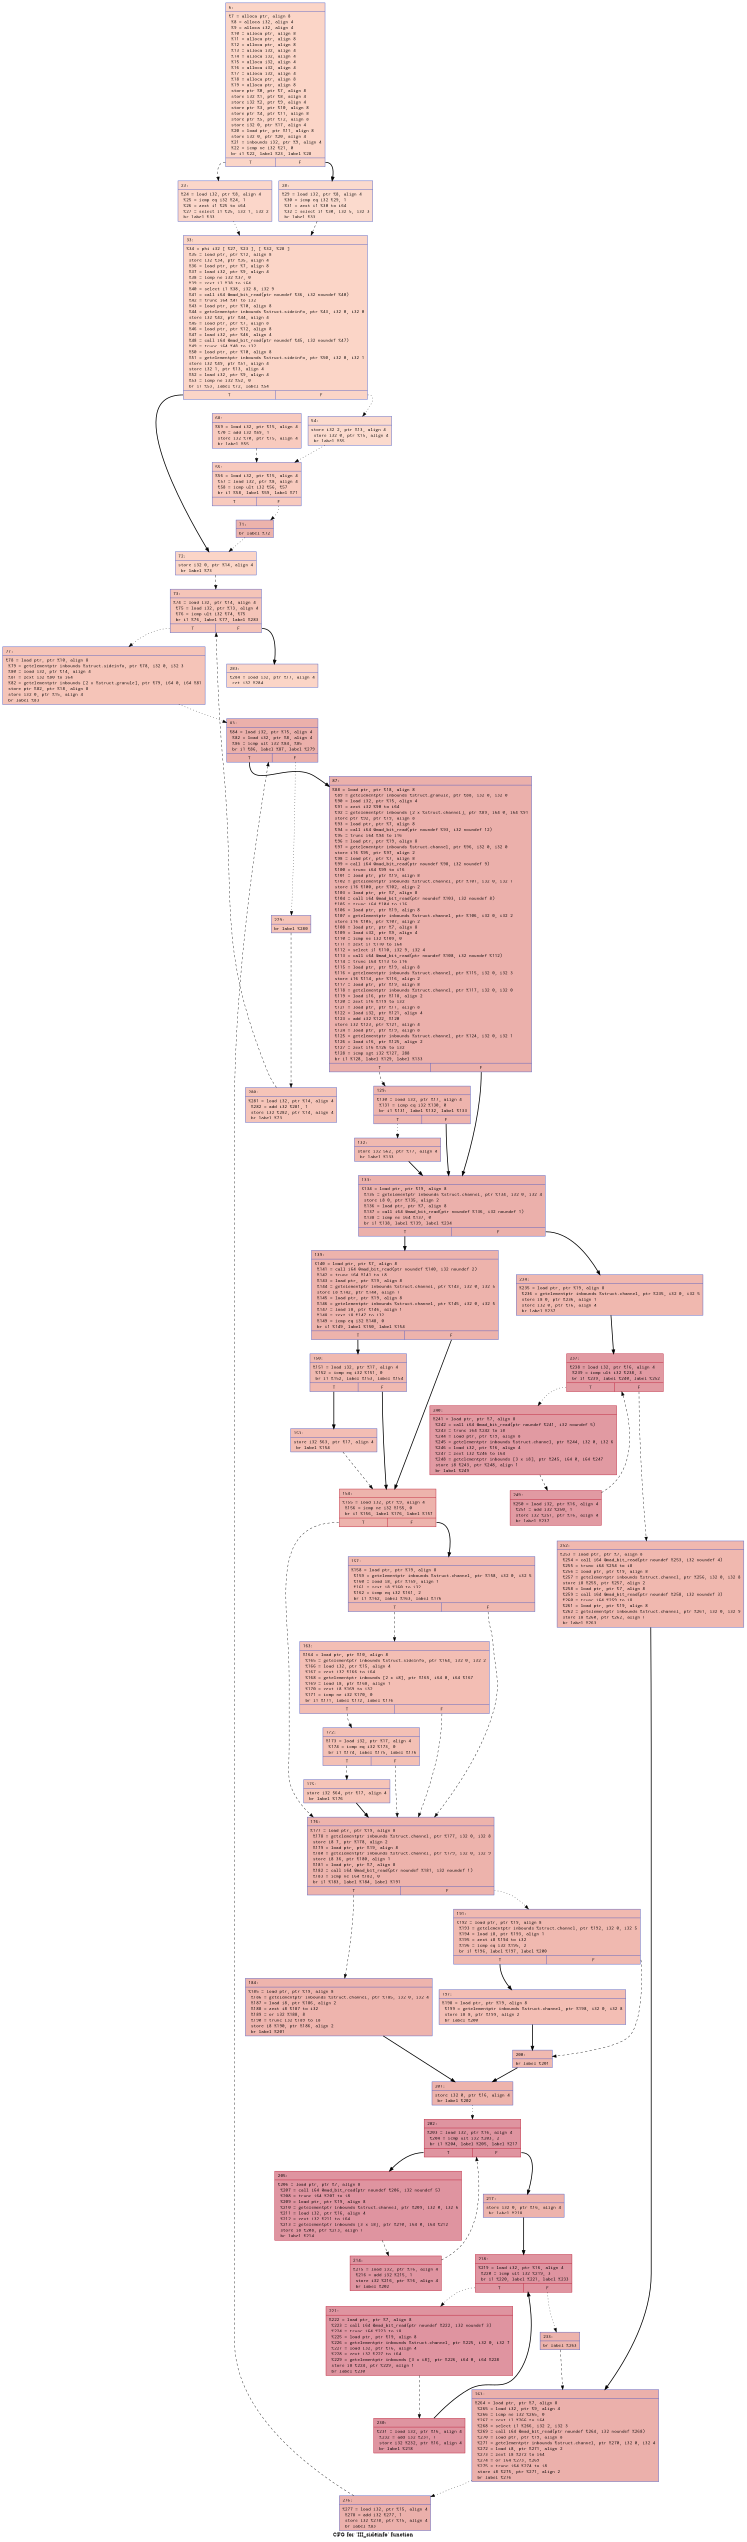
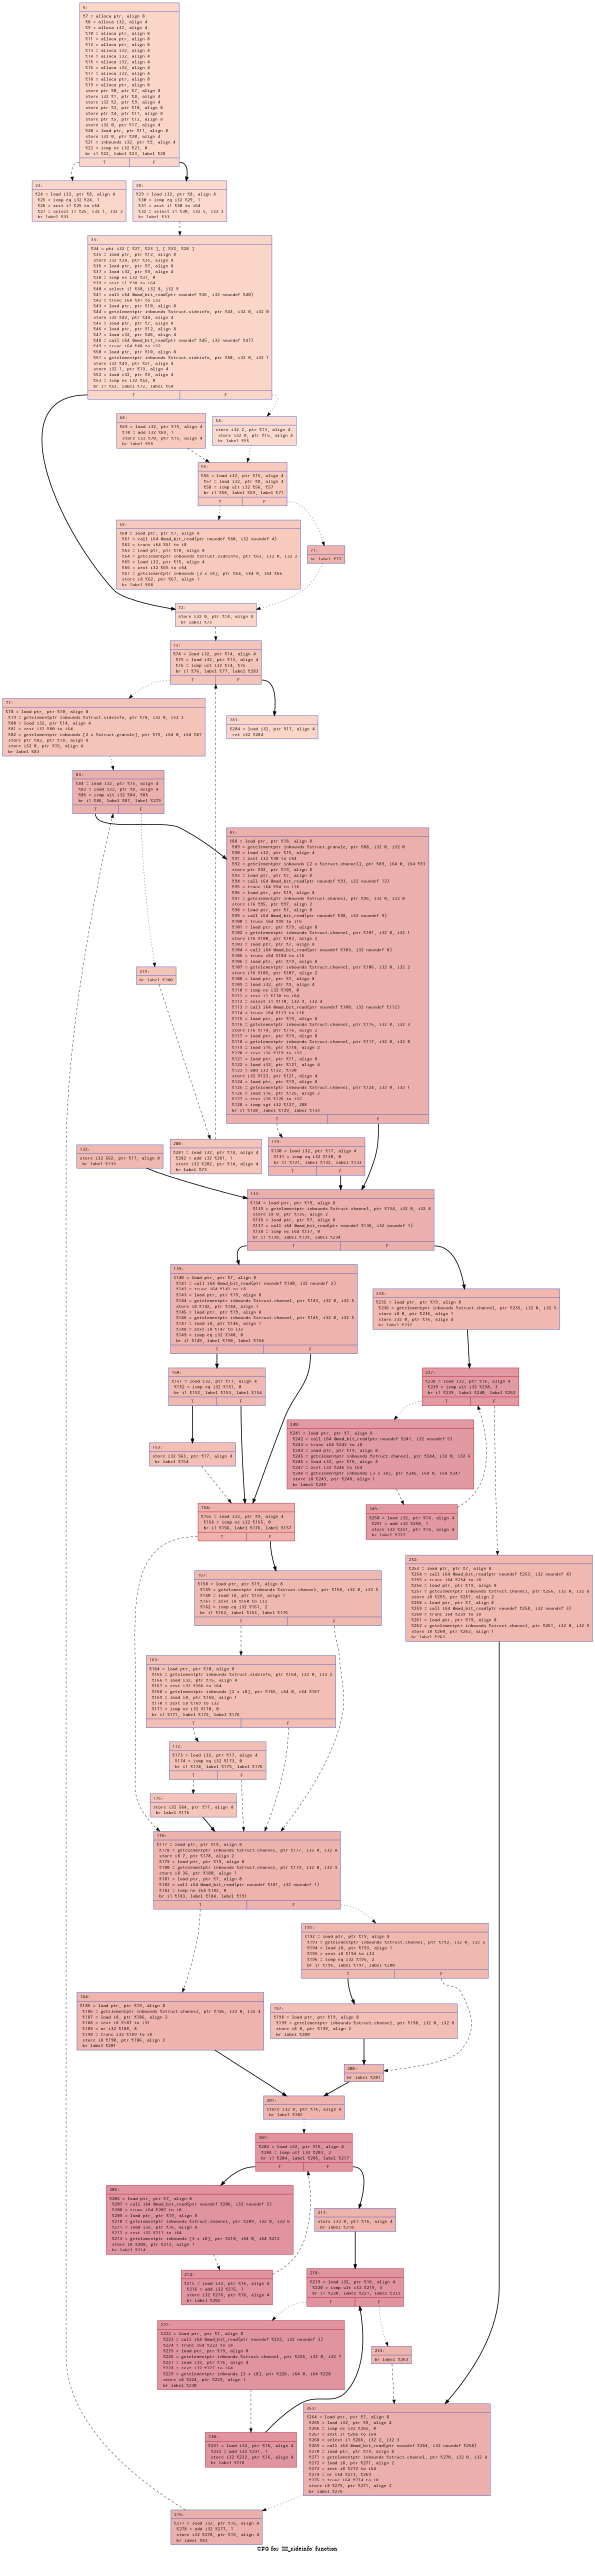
edge "23:" -> "33:": removed
node "59:": added
edge "129:" -> "132:": removed
